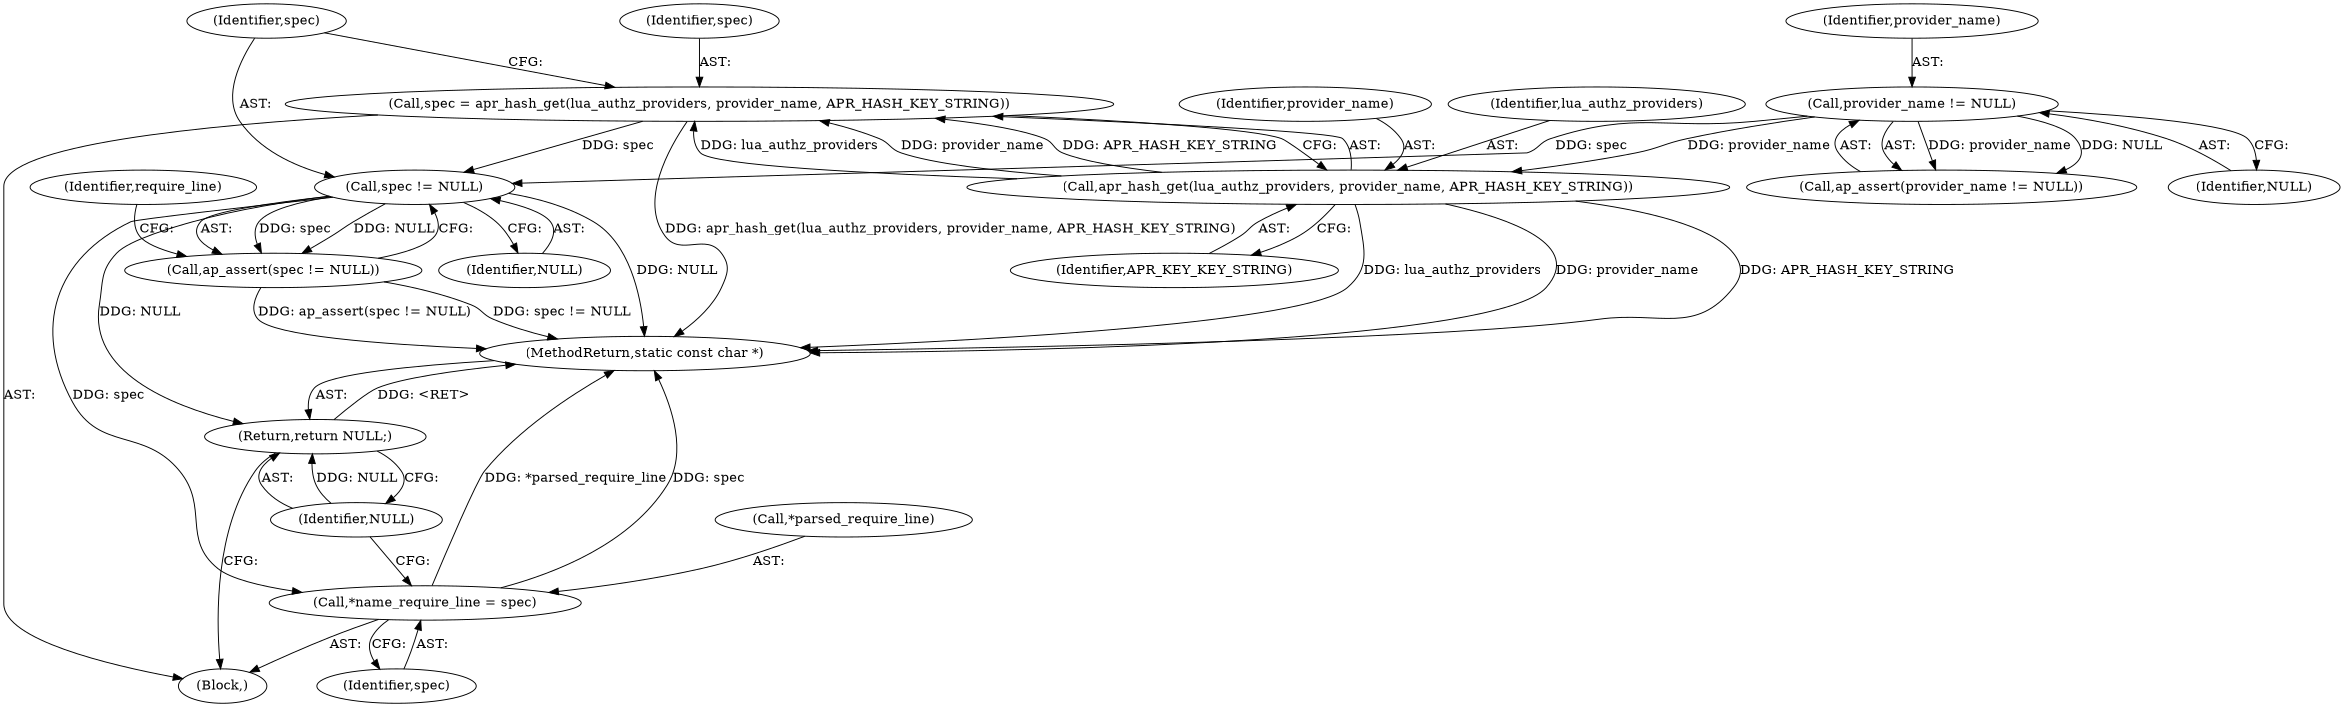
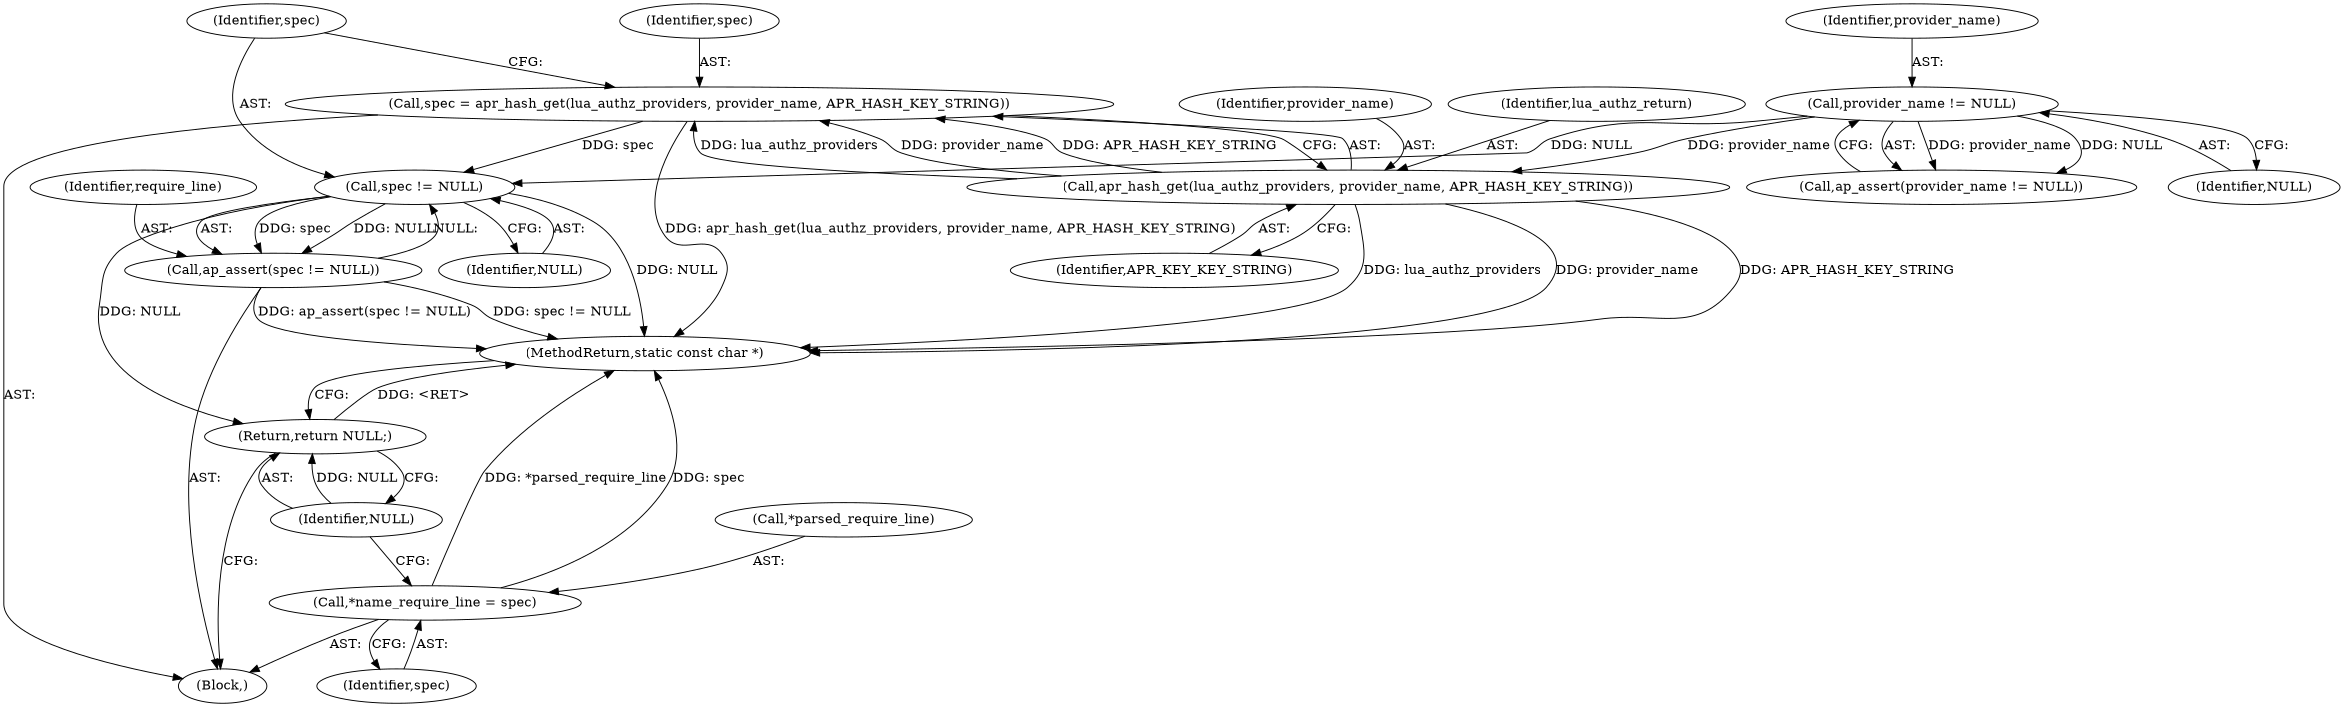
node "(Identifier,lua_authz_providers)": label "(Identifier,lua_authz_providers)" -> "(Identifier,lua_authz_return)"
edge "(Call,provider_name != NULL)" -> "(Call,spec != NULL)": label "DDG: spec" -> "DDG: NULL"
edge "(Call,ap_assert(provider_name != NULL))" -> "(Call,provider_name != NULL)": label "AST: " -> "CFG: "
edge "(Identifier,require_line)" -> "(Call,ap_assert(spec != NULL))": label "CFG: " -> "AST: "
edge "(Call,ap_assert(spec != NULL))" -> "(Call,spec != NULL)": label "CFG: " -> "NULL: "
edge "(Call,spec != NULL)" -> "(Call,*name_require_line = spec)": removed, label "DDG: spec"
edge "(MethodReturn,static const char *)" -> "(Return,return NULL;)": label "AST: " -> "CFG: "
edge "(Call,ap_assert(spec != NULL))" -> "(Block,)": added, label "AST:"
